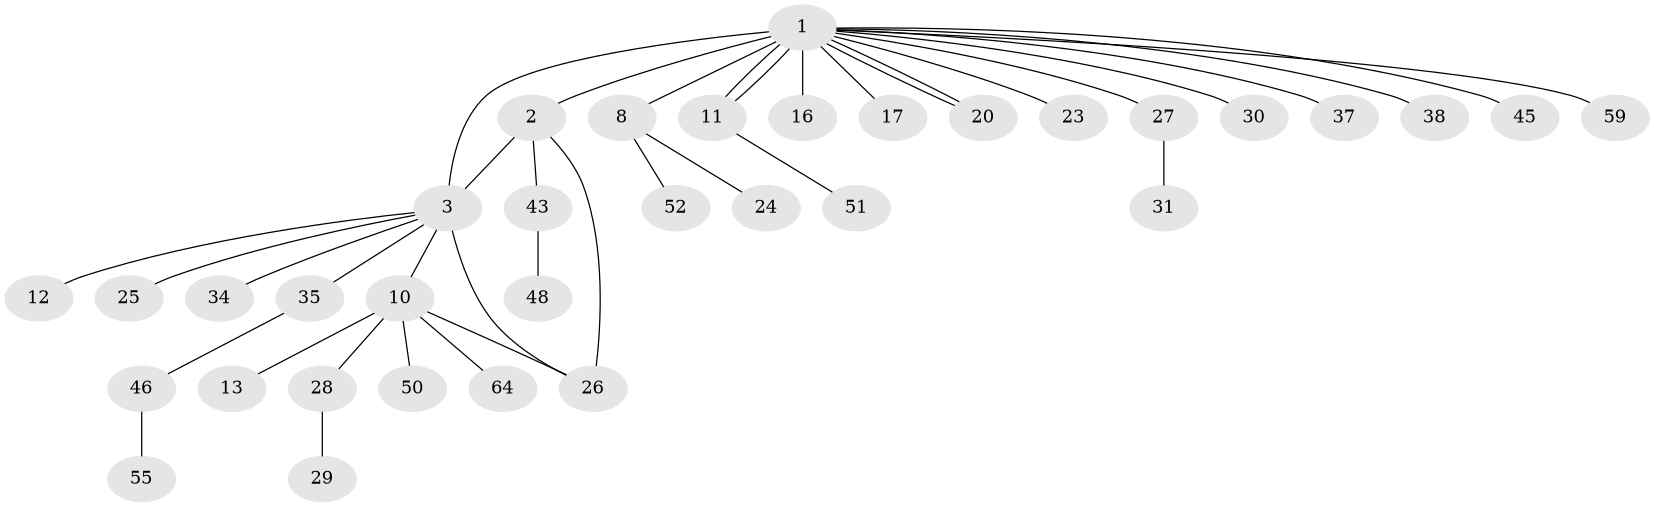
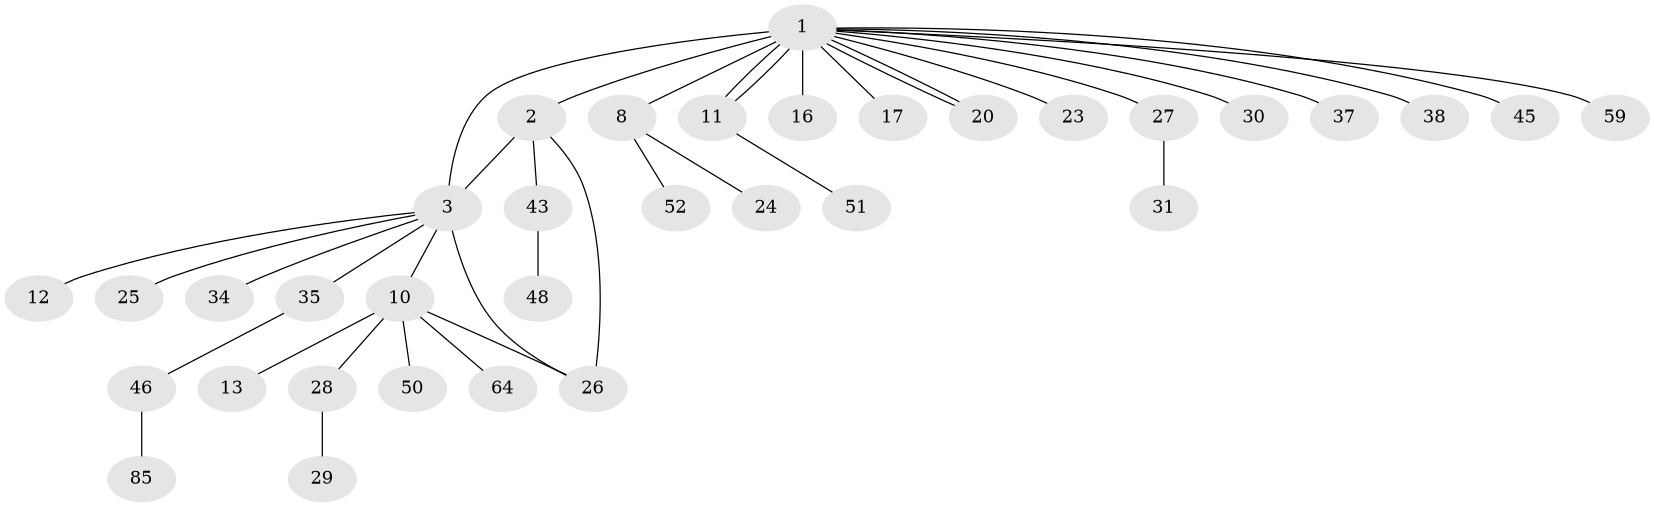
node "55": label "55" -> "85"
